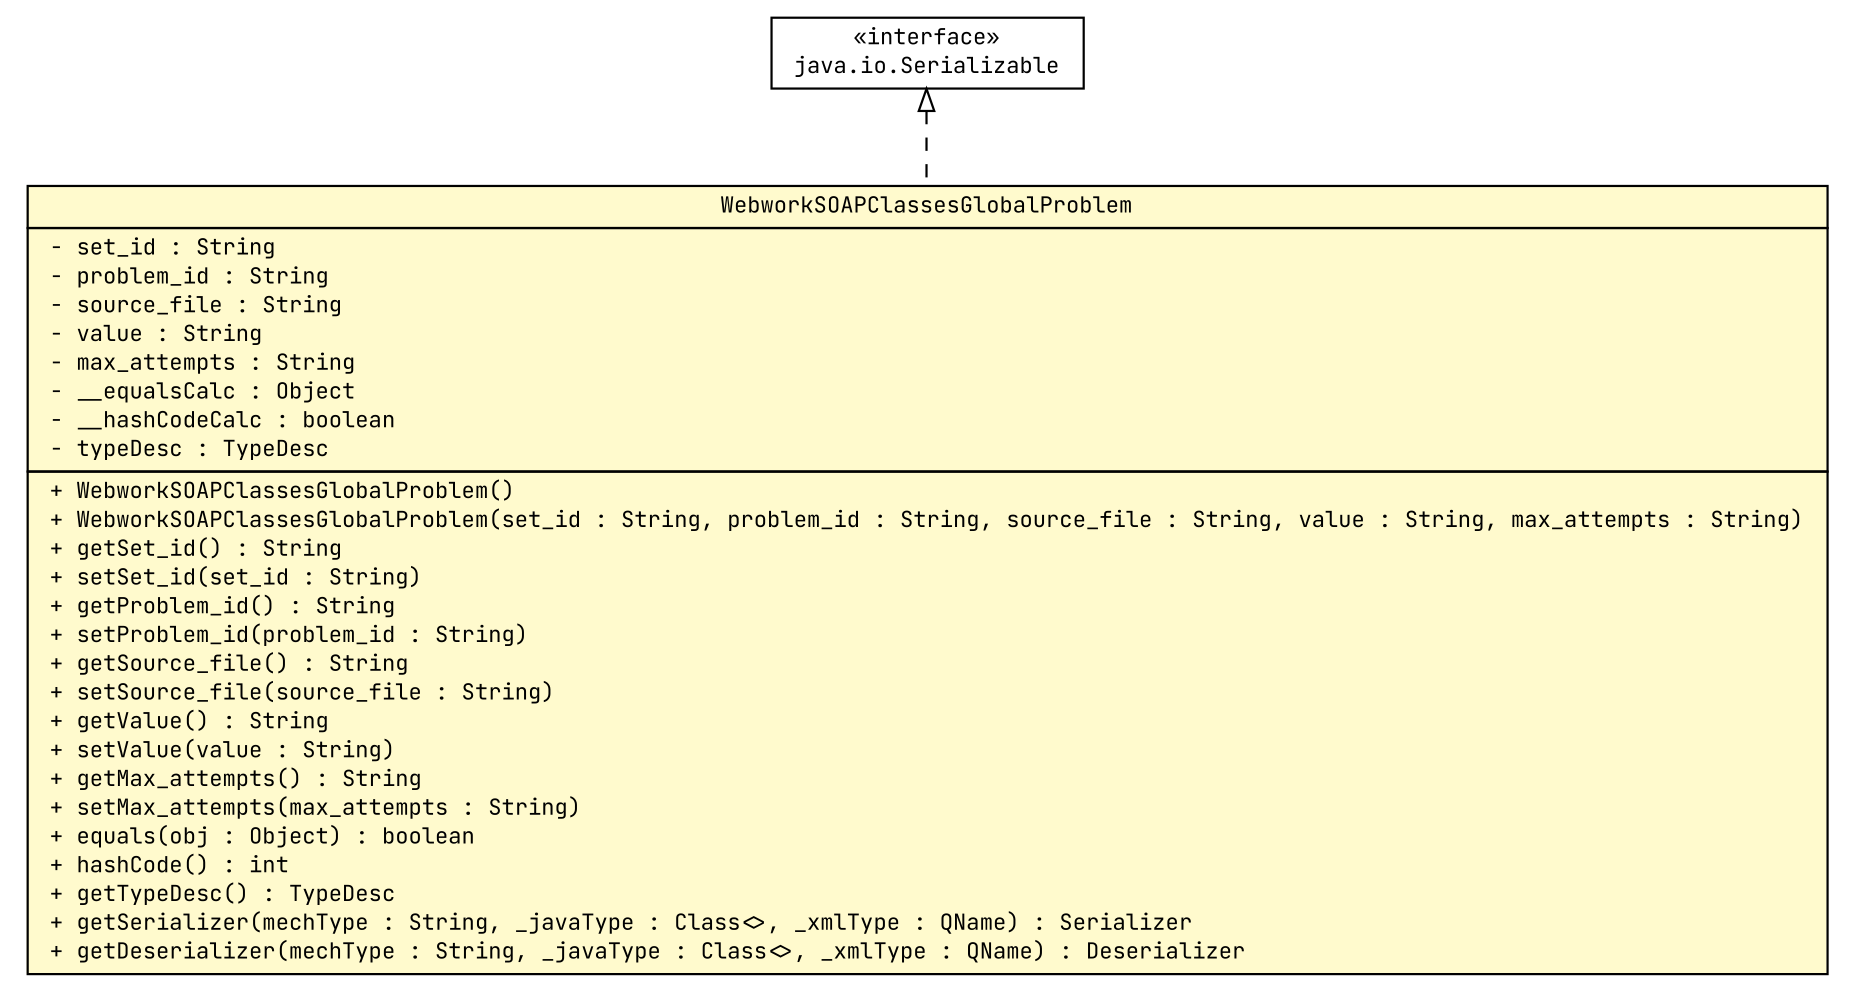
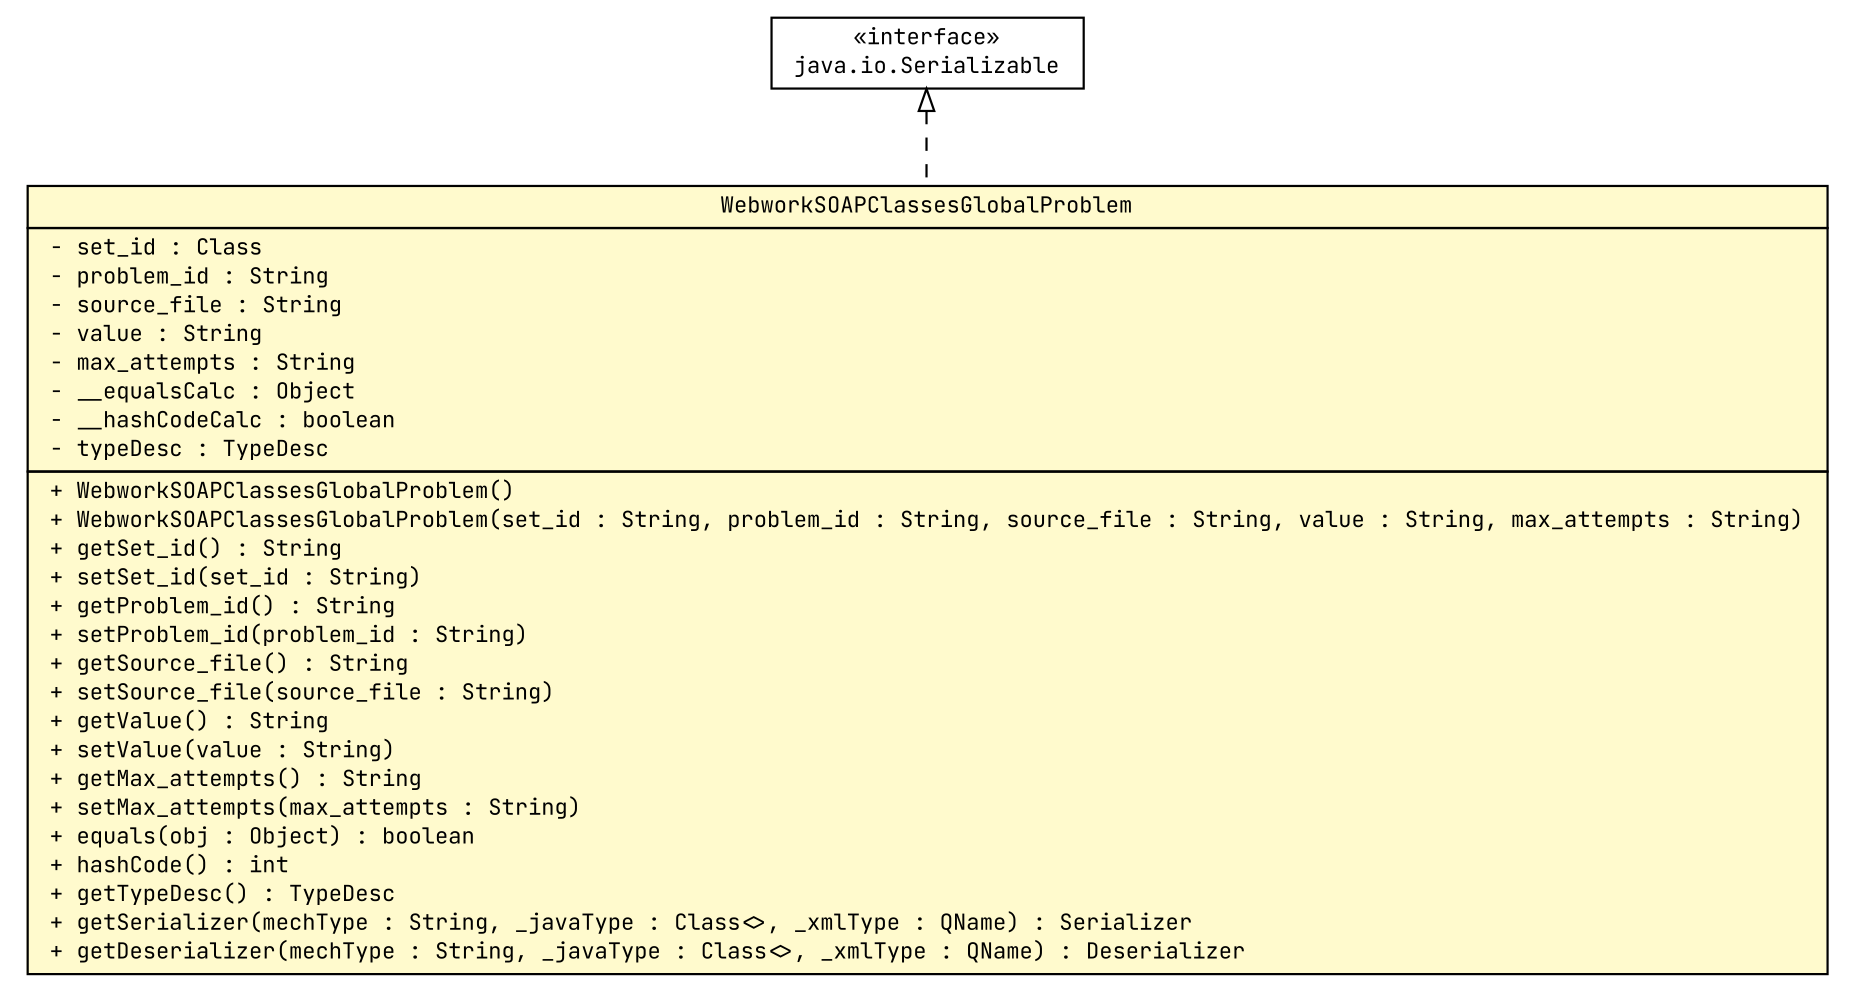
node "WebworkSOAPClassesGlobalProblem": text "- set_id : String" -> "- set_id : Class"
